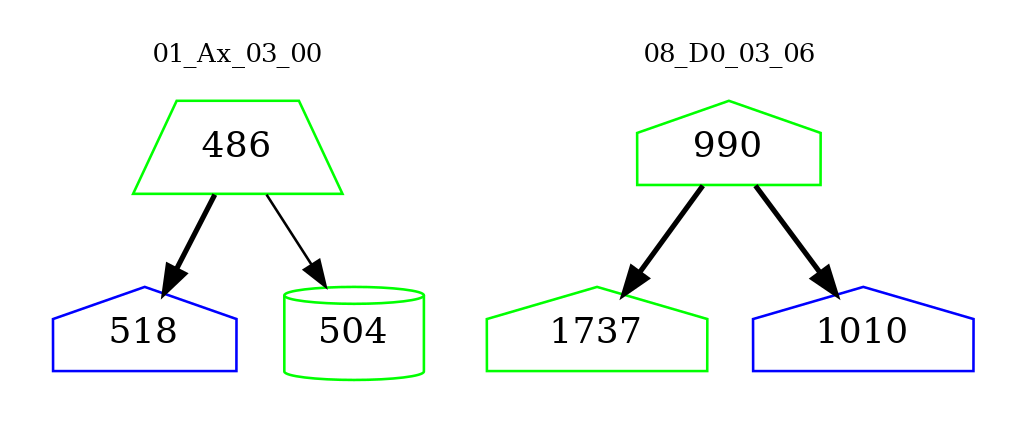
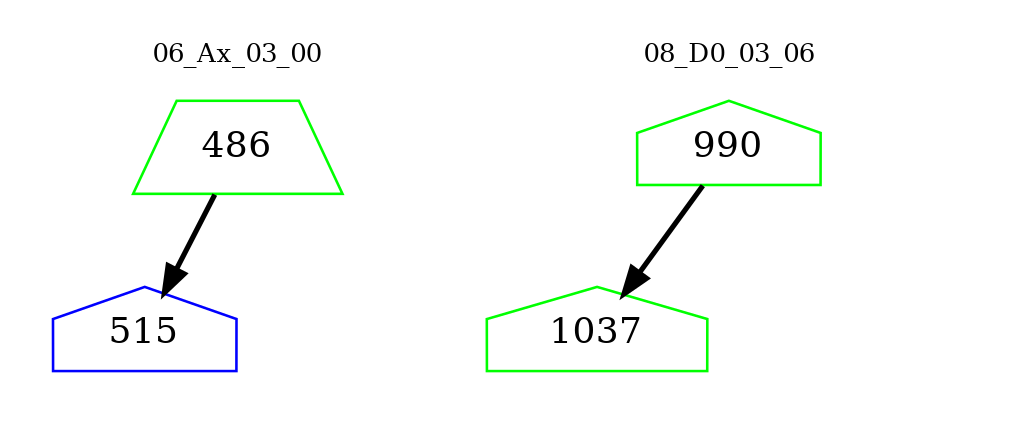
cluster "01_Ax_03_00": label "01_Ax_03_00" -> "06_Ax_03_00"
node "518": label "518" -> "515"
node "504": removed
node "1737": label "1737" -> "1037"
node "1010": removed
